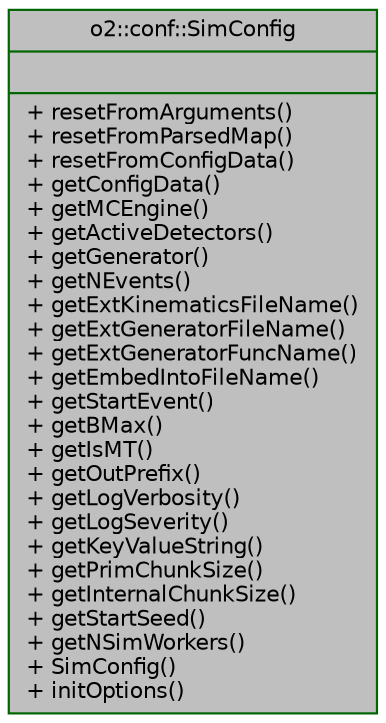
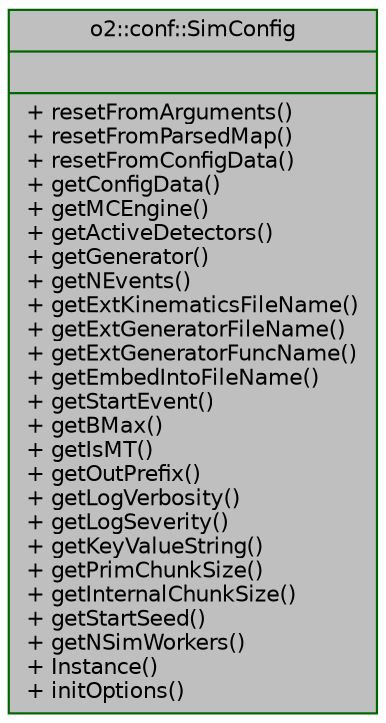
node "o2::conf::SimConfig": text "+ SimConfig()" -> "+ Instance()"
